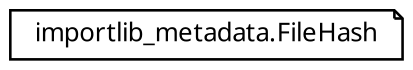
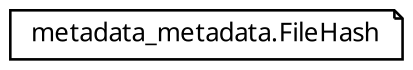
node "importlib_metadata.FileHash": label "importlib_metadata.FileHash" -> "metadata_metadata.FileHash"
